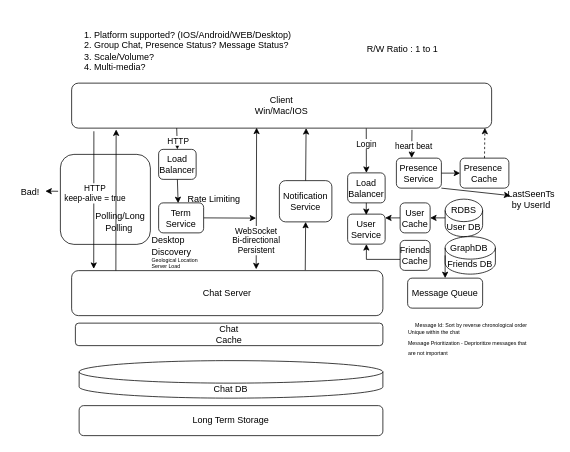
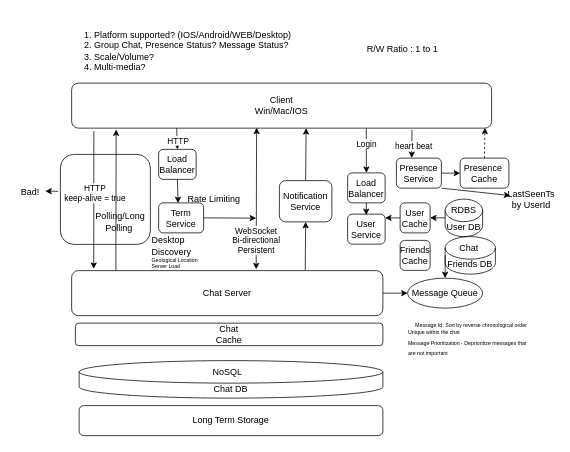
node "GraphDB": label "GraphDB" -> "Chat"
edge "Friends Cache" -> "User Service": removed
edge "Chat Server" -> "Message Queue": added
node "Message Queue": shape rounded rectangle -> ellipse
node "NoSQL": added
